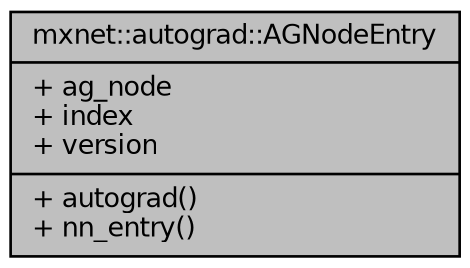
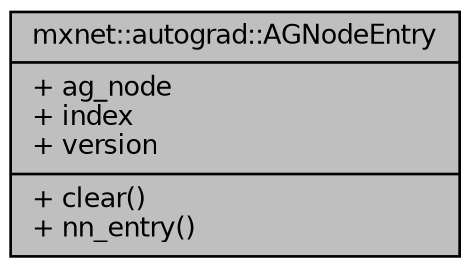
node "mxnet::autograd::AGNodeEntry": text "+ autograd()" -> "+ clear()"
